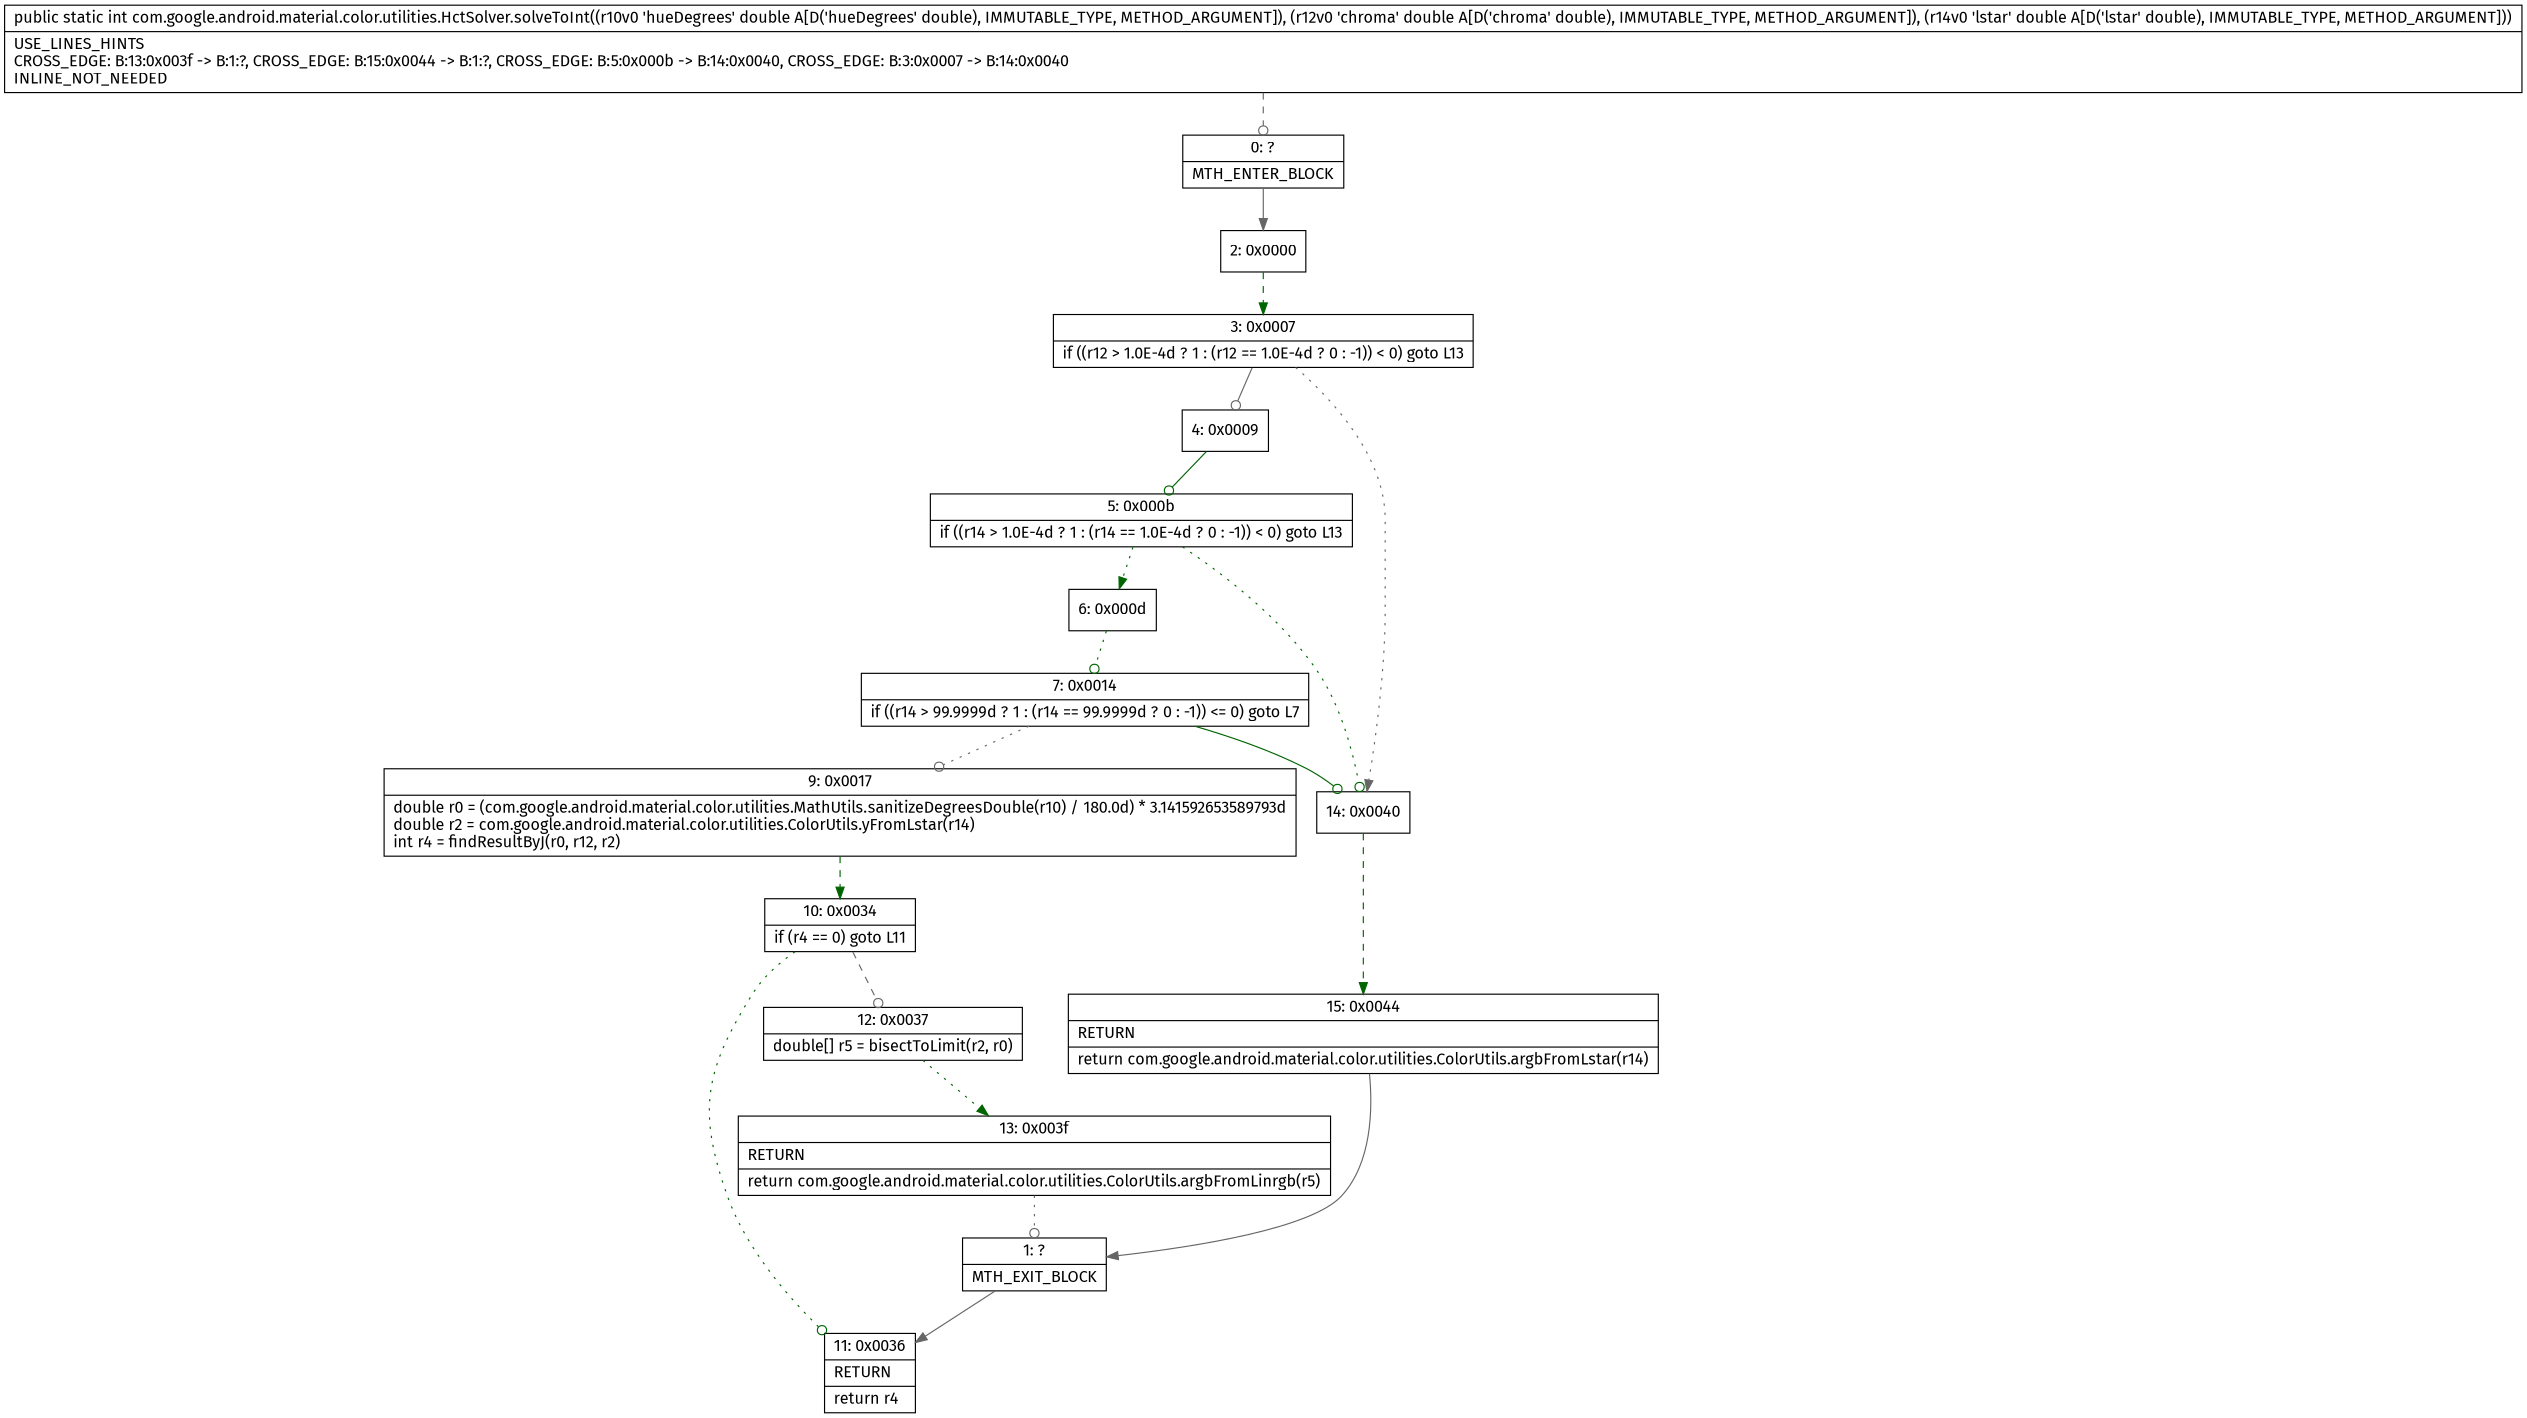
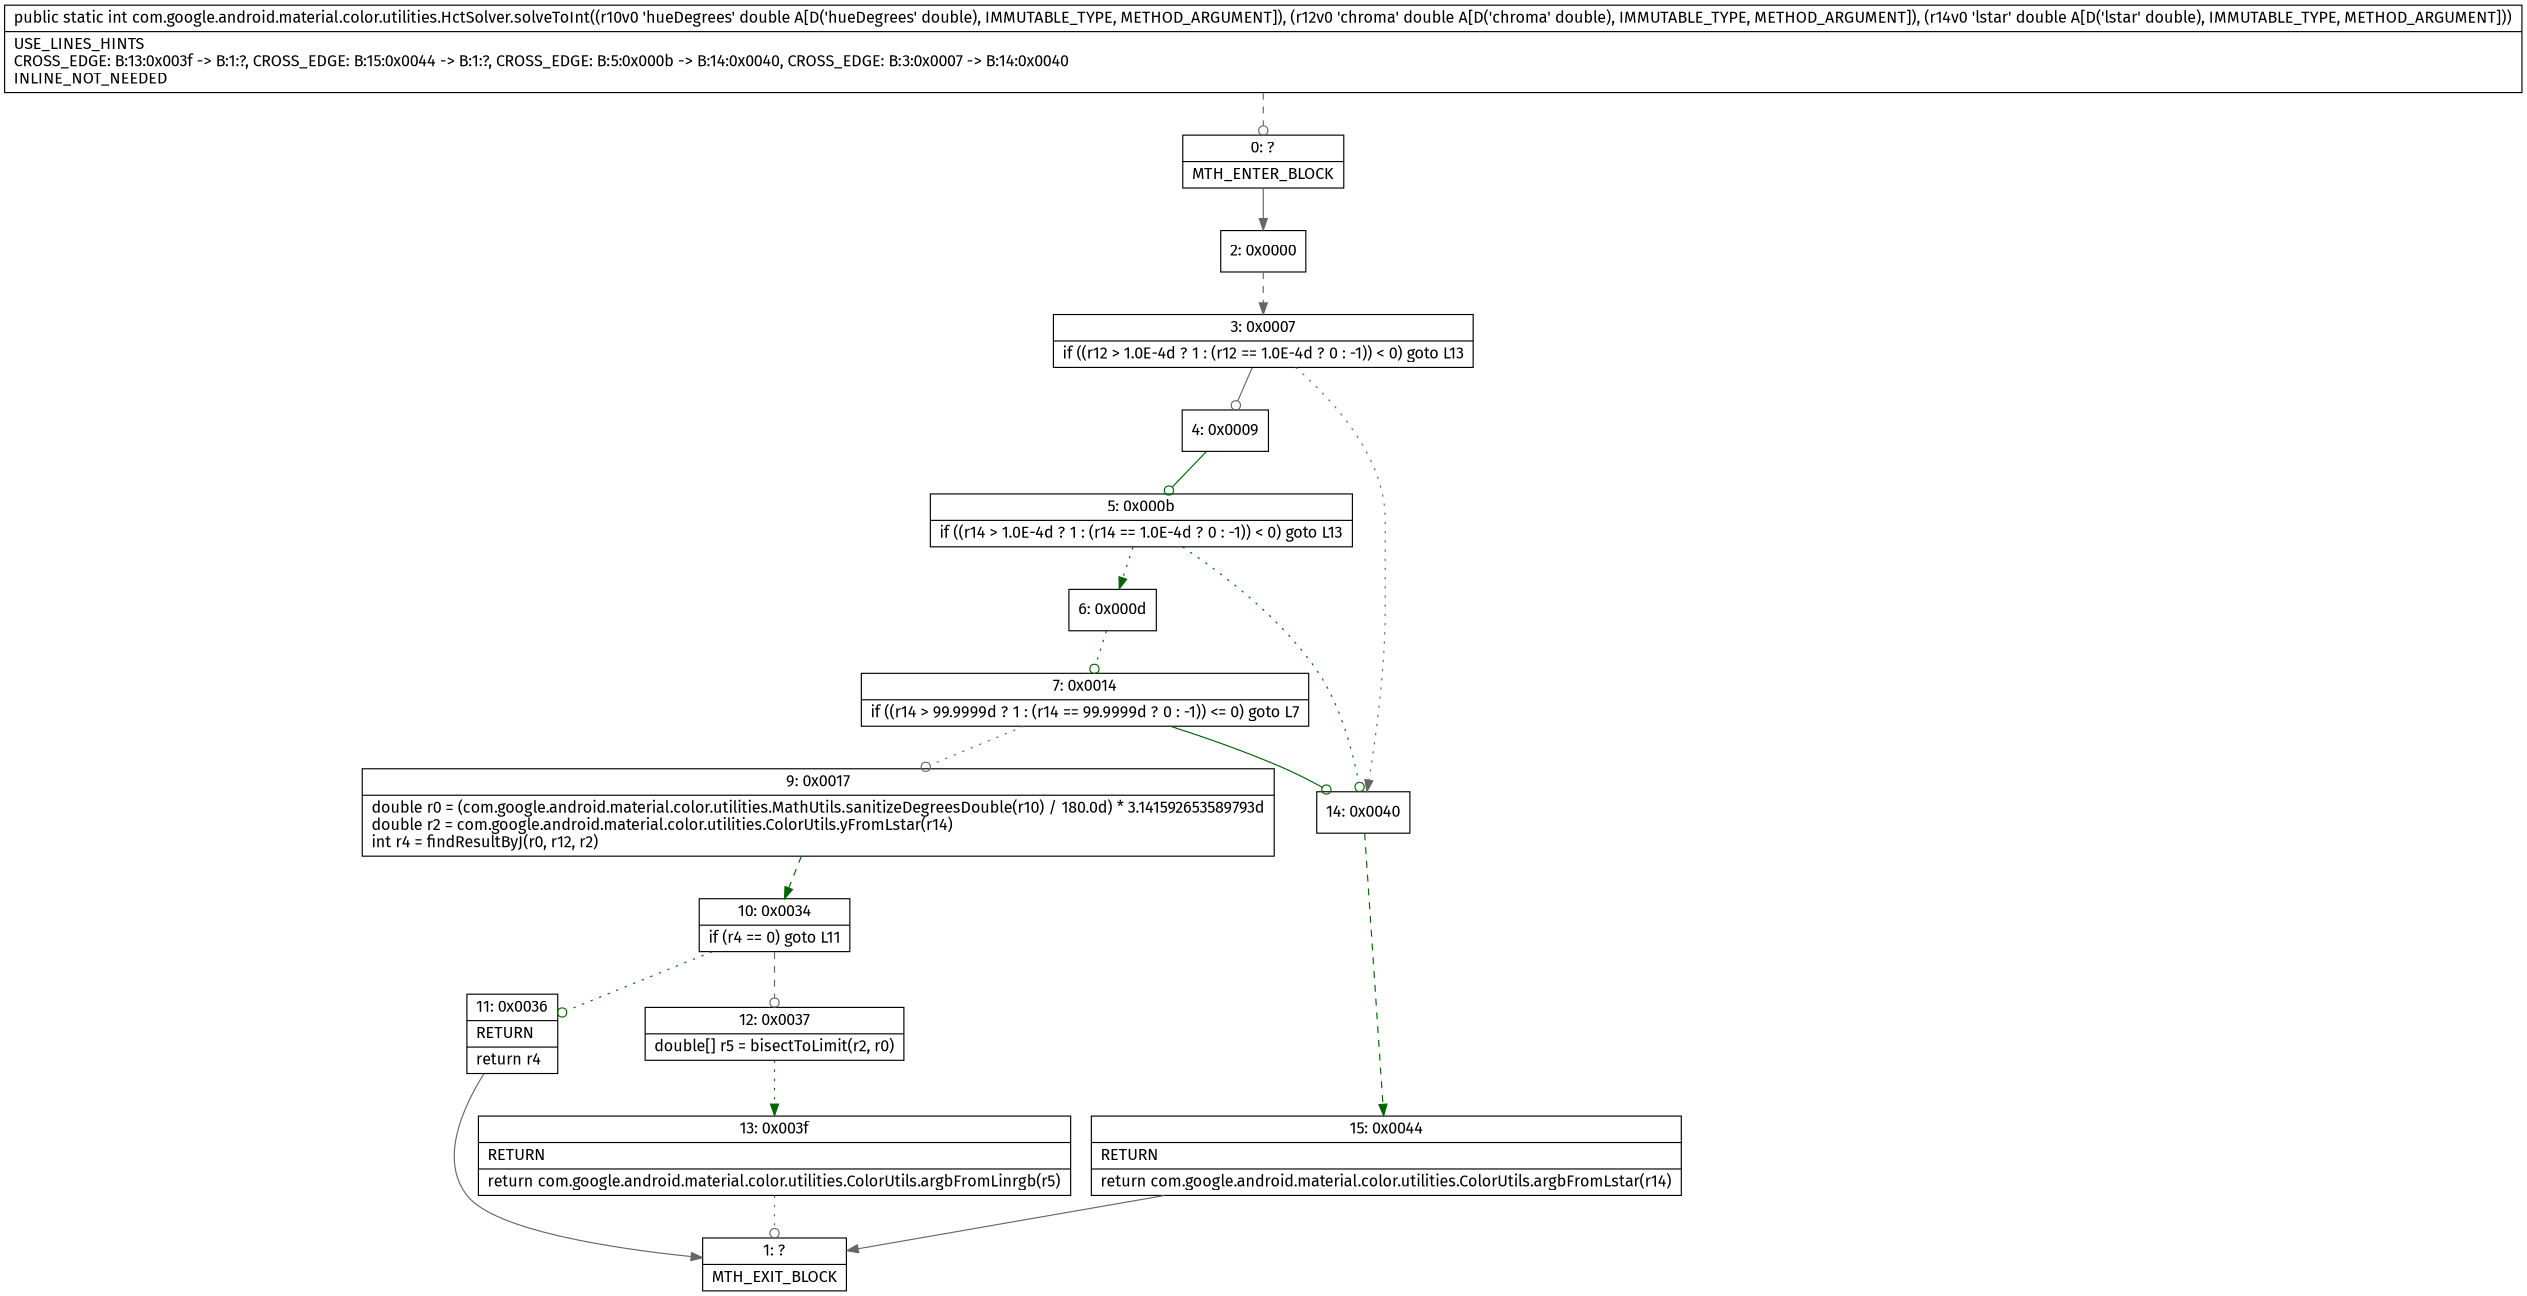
edge "2: 0x0000" -> "3: 0x0007": color darkgreen -> gray40
edge "1: ?" -> "11: 0x0036": reversed
